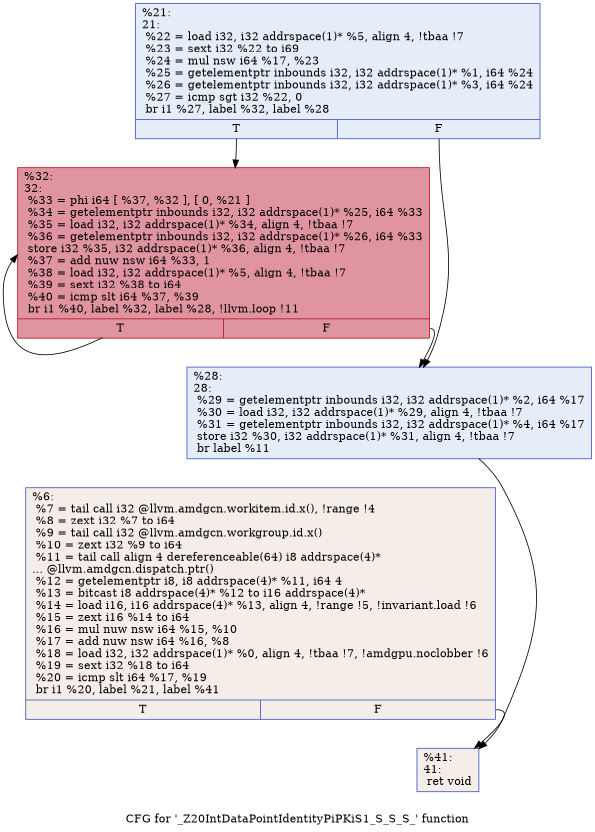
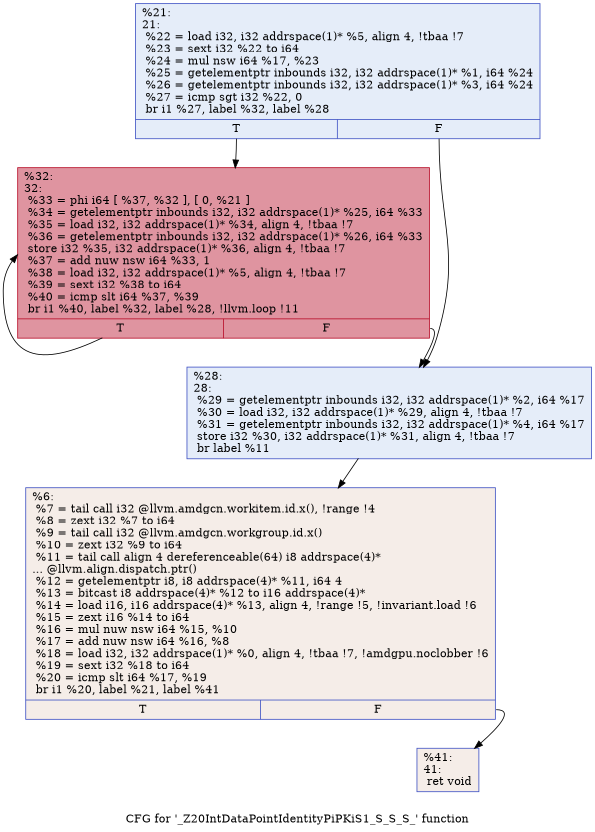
node "%21:": text "%23 = sext i32 %22 to i69" -> "%23 = sext i32 %22 to i64"
node "%6:": text "... @llvm.amdgcn.dispatch.ptr()" -> "... @llvm.align.dispatch.ptr()"
edge "%28:" -> "%41:": now "%28:" -> "%6:"
